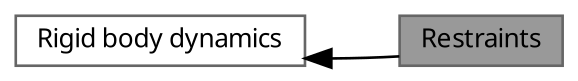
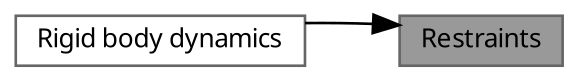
edge "Restraints" -> "Rigid body dynamics": reversed
